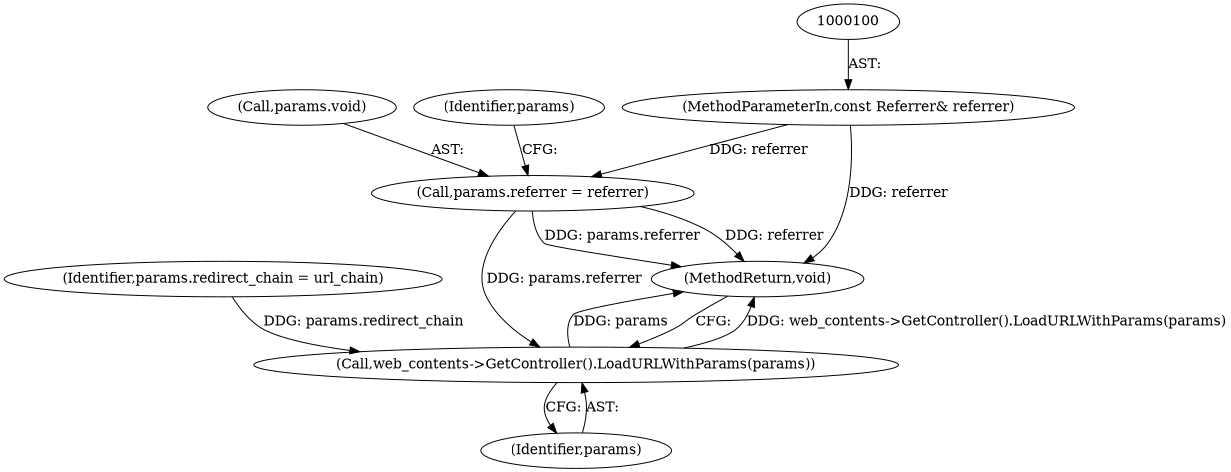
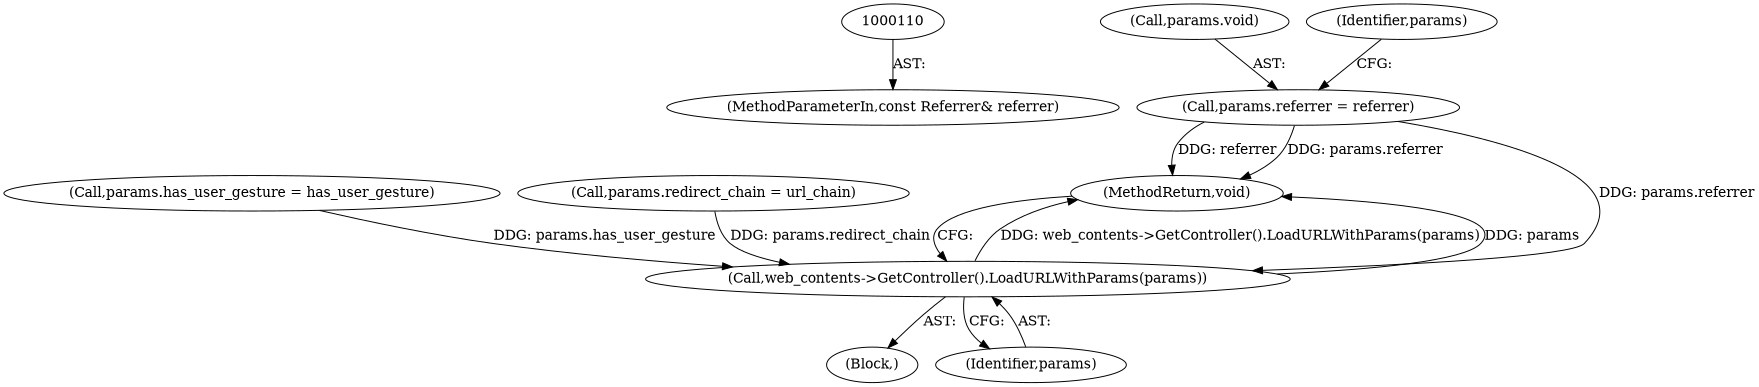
node "1000100": label "1000100" -> "1000110"
edge "(MethodParameterIn,const Referrer& referrer)" -> "(Call,params.referrer = referrer)": removed, label "DDG: referrer"
node "(Call,params.has_user_gesture = has_user_gesture)": added
edge "(MethodParameterIn,const Referrer& referrer)" -> "(MethodReturn,void)": removed, label "DDG: referrer"
node "(Identifier,params.redirect_chain = url_chain)": label "(Identifier,params.redirect_chain = url_chain)" -> "(Call,params.redirect_chain = url_chain)"
node "(Block,)": added
